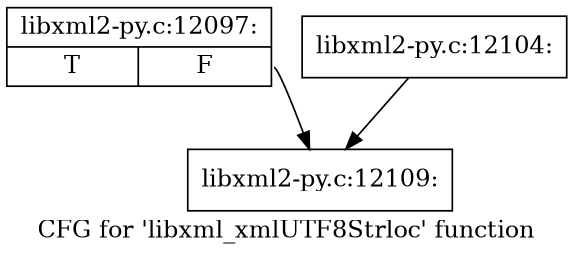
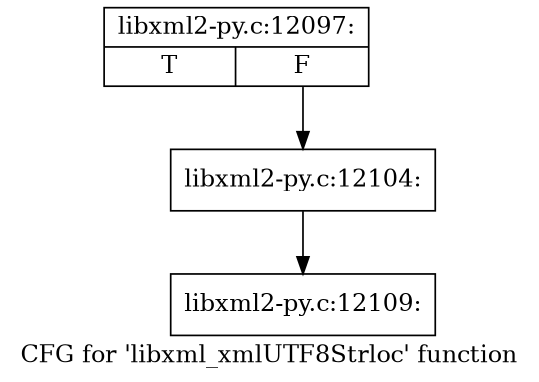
edge "libxml2-py.c:12097:" -> "libxml2-py.c:12109:": now "libxml2-py.c:12097:" -> "libxml2-py.c:12104:"
